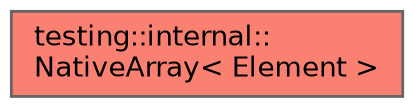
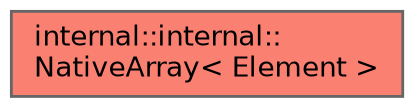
node "testing::internal:: NativeArray< Element >": label "testing::internal:: NativeArray< Element >" -> "internal::internal:: NativeArray< Element >"
